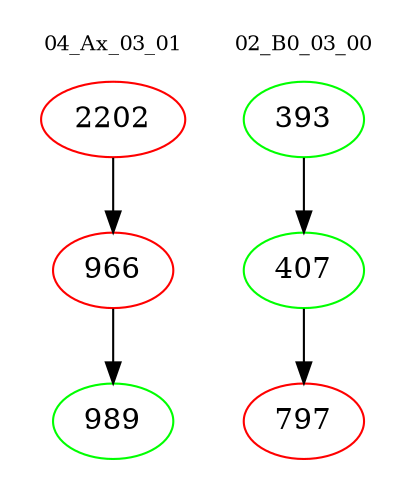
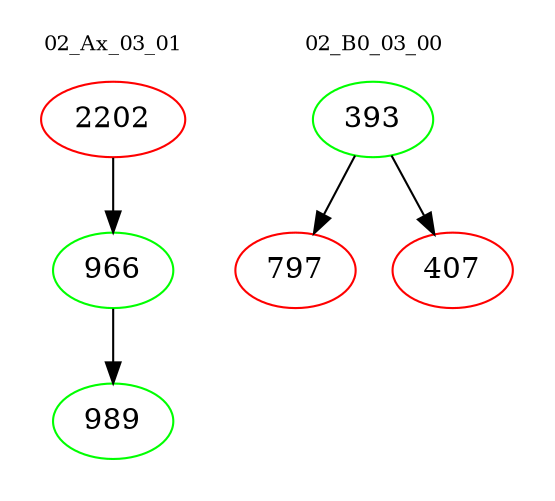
cluster "04_Ax_03_01": label "04_Ax_03_01" -> "02_Ax_03_01"
node "966": color red -> green
node "407": color green -> red
edge "407" -> "797": now "393" -> "797"
